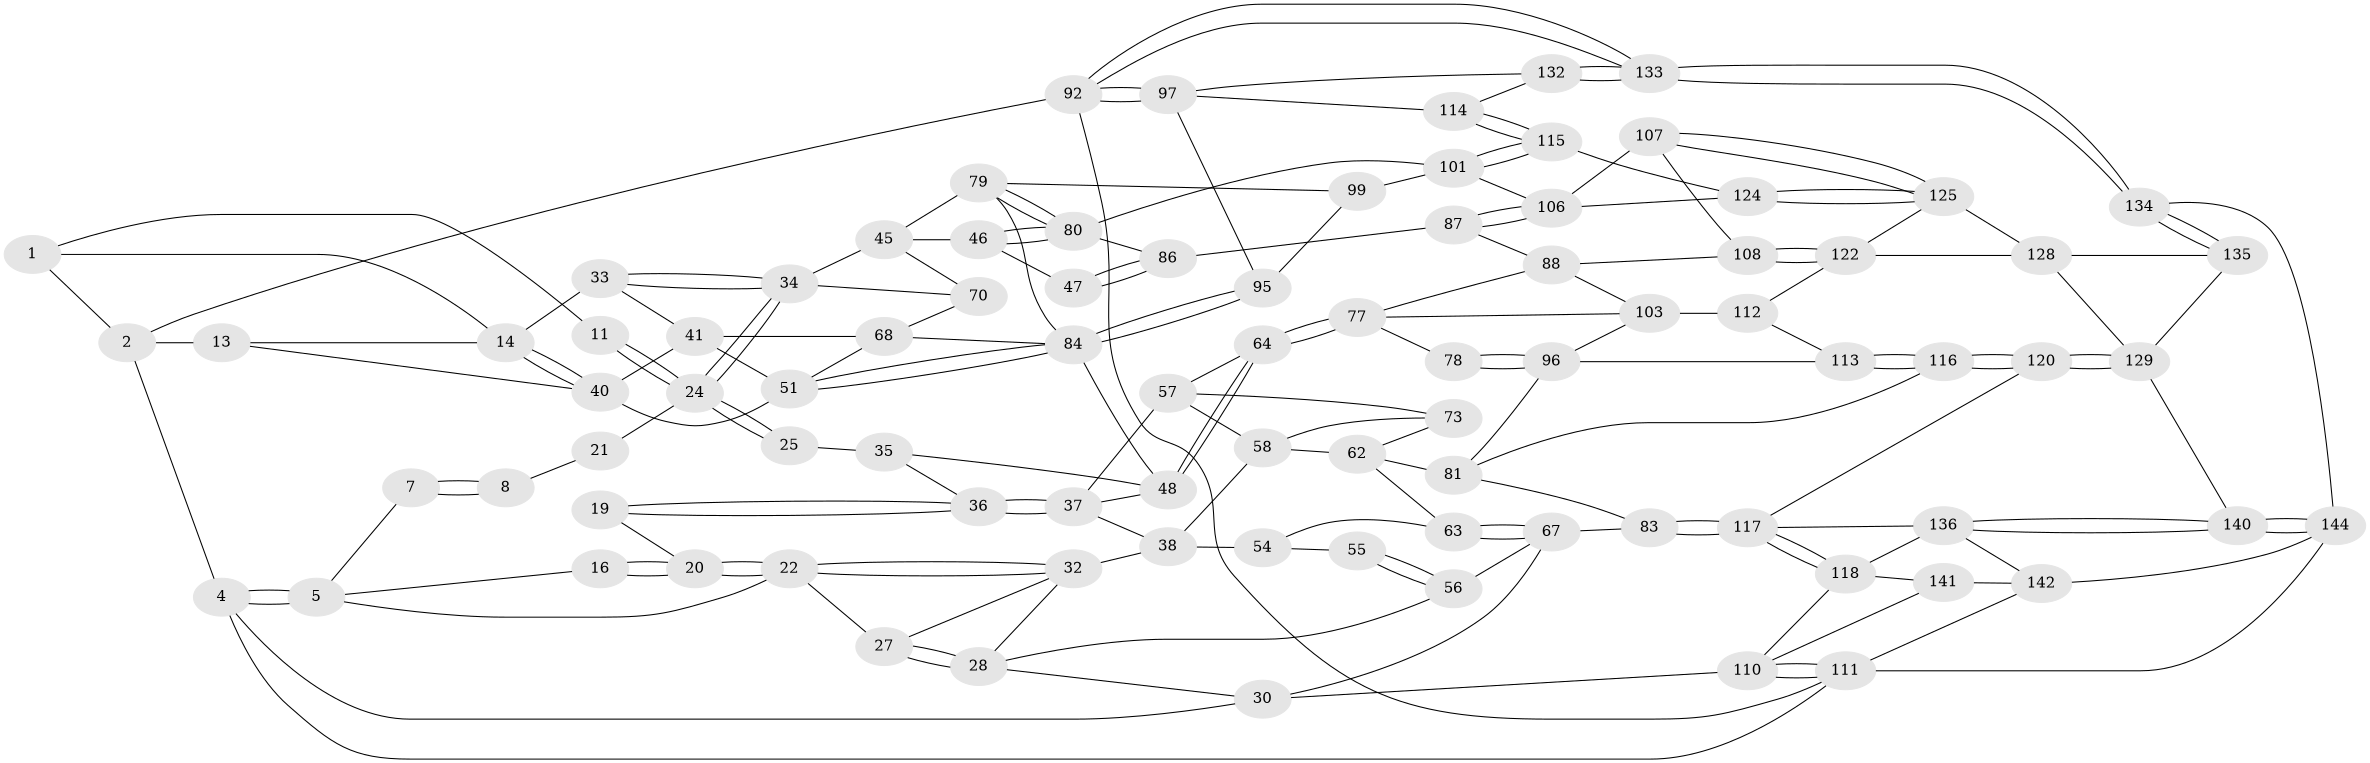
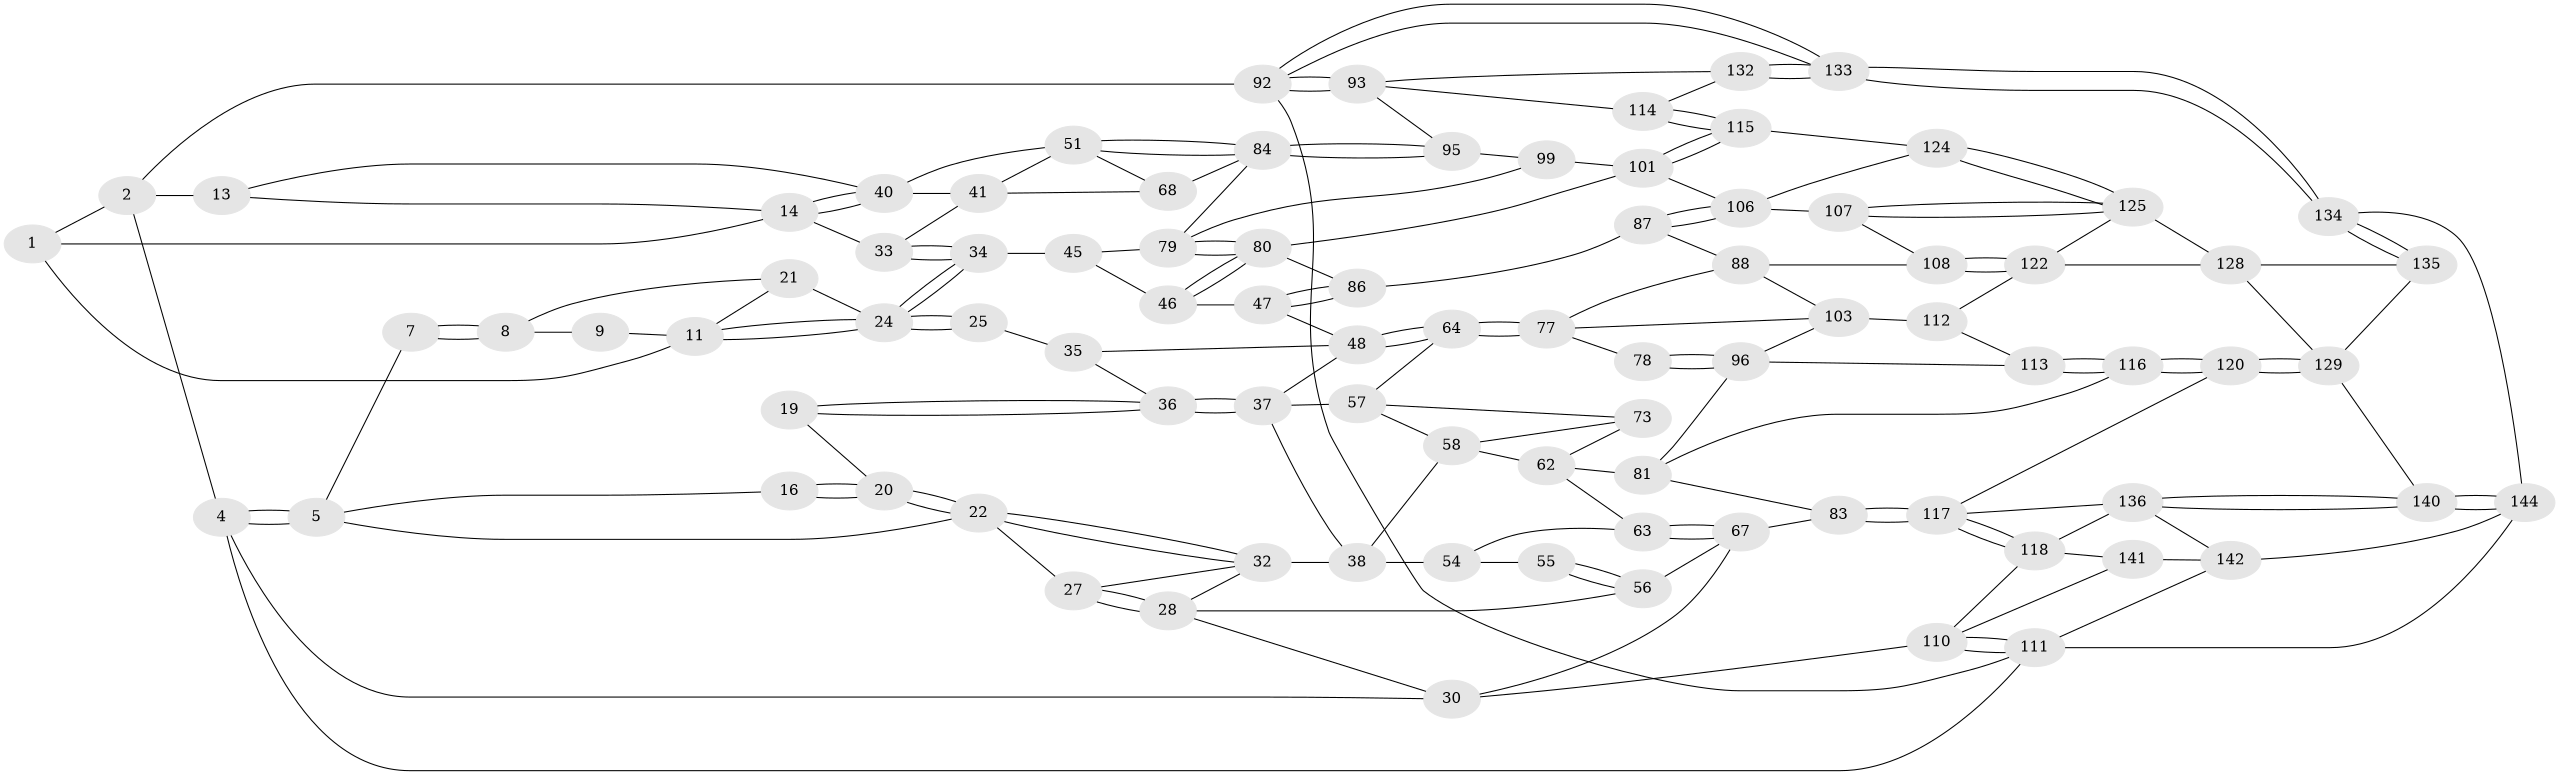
node "97": label "97" -> "93"
node "70": removed
edge "21" -- "11": added
node "9": added
edge "84" -- "48": now "47" -- "48"
